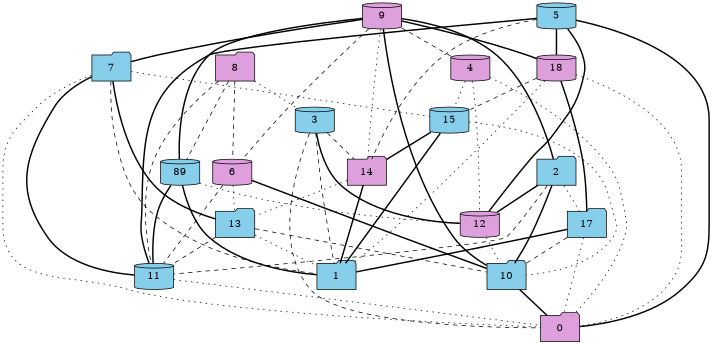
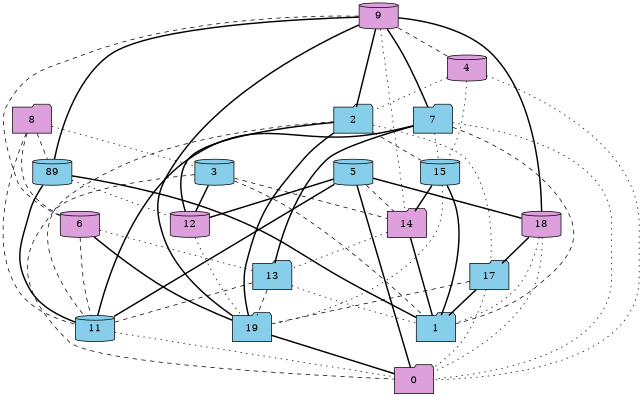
edge "18" -- "15": now "2" -- "15"
edge "4" -- "12": now "4" -- "2"
node "10": label "10" -> "19"
